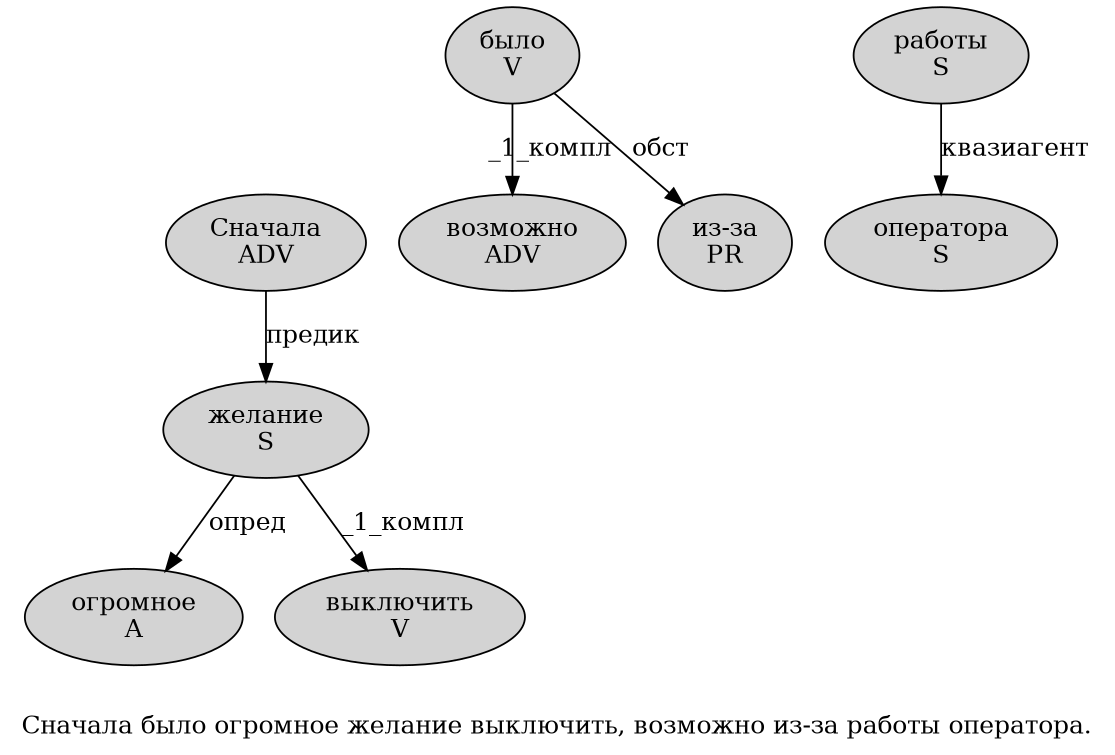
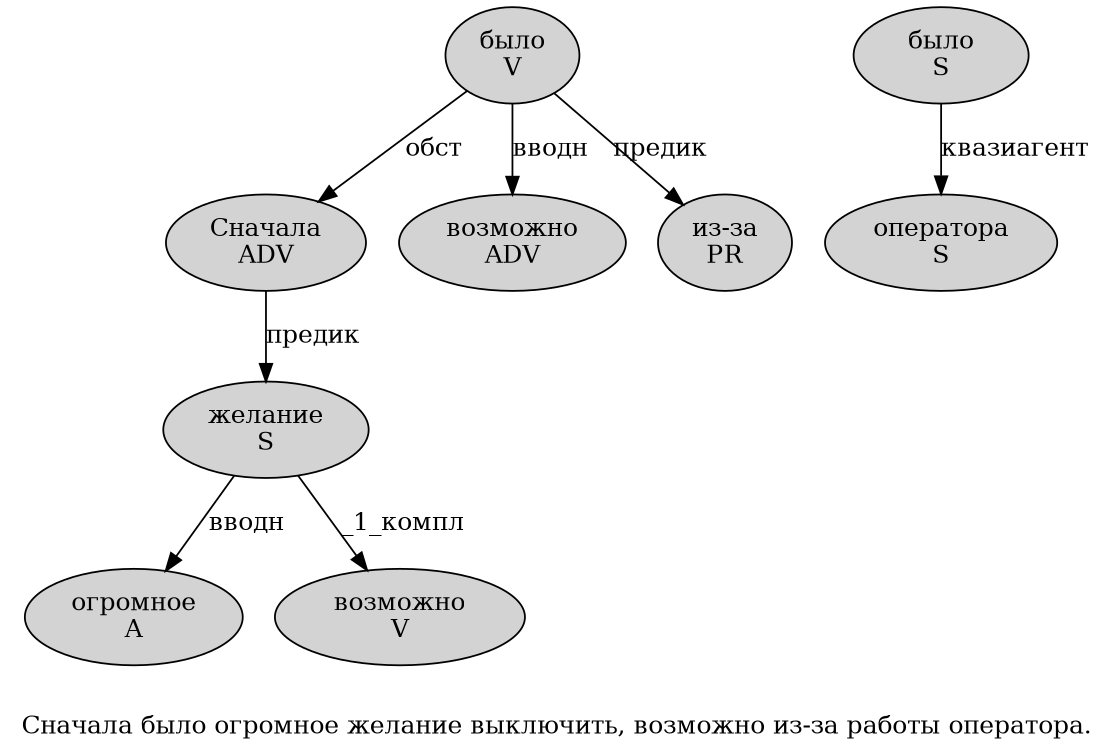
node "работы S": label "работы S" -> "было S"
edge "было V" -> "Сначала ADV": added, label "обст"
edge "было V" -> "возможно ADV": label "_1_компл" -> "вводн"
edge "было V" -> "из-за PR": label "обст" -> "предик"
edge "желание S" -> "огромное A": label "опред" -> "вводн"
node "выключить V": label "выключить V" -> "возможно V"
